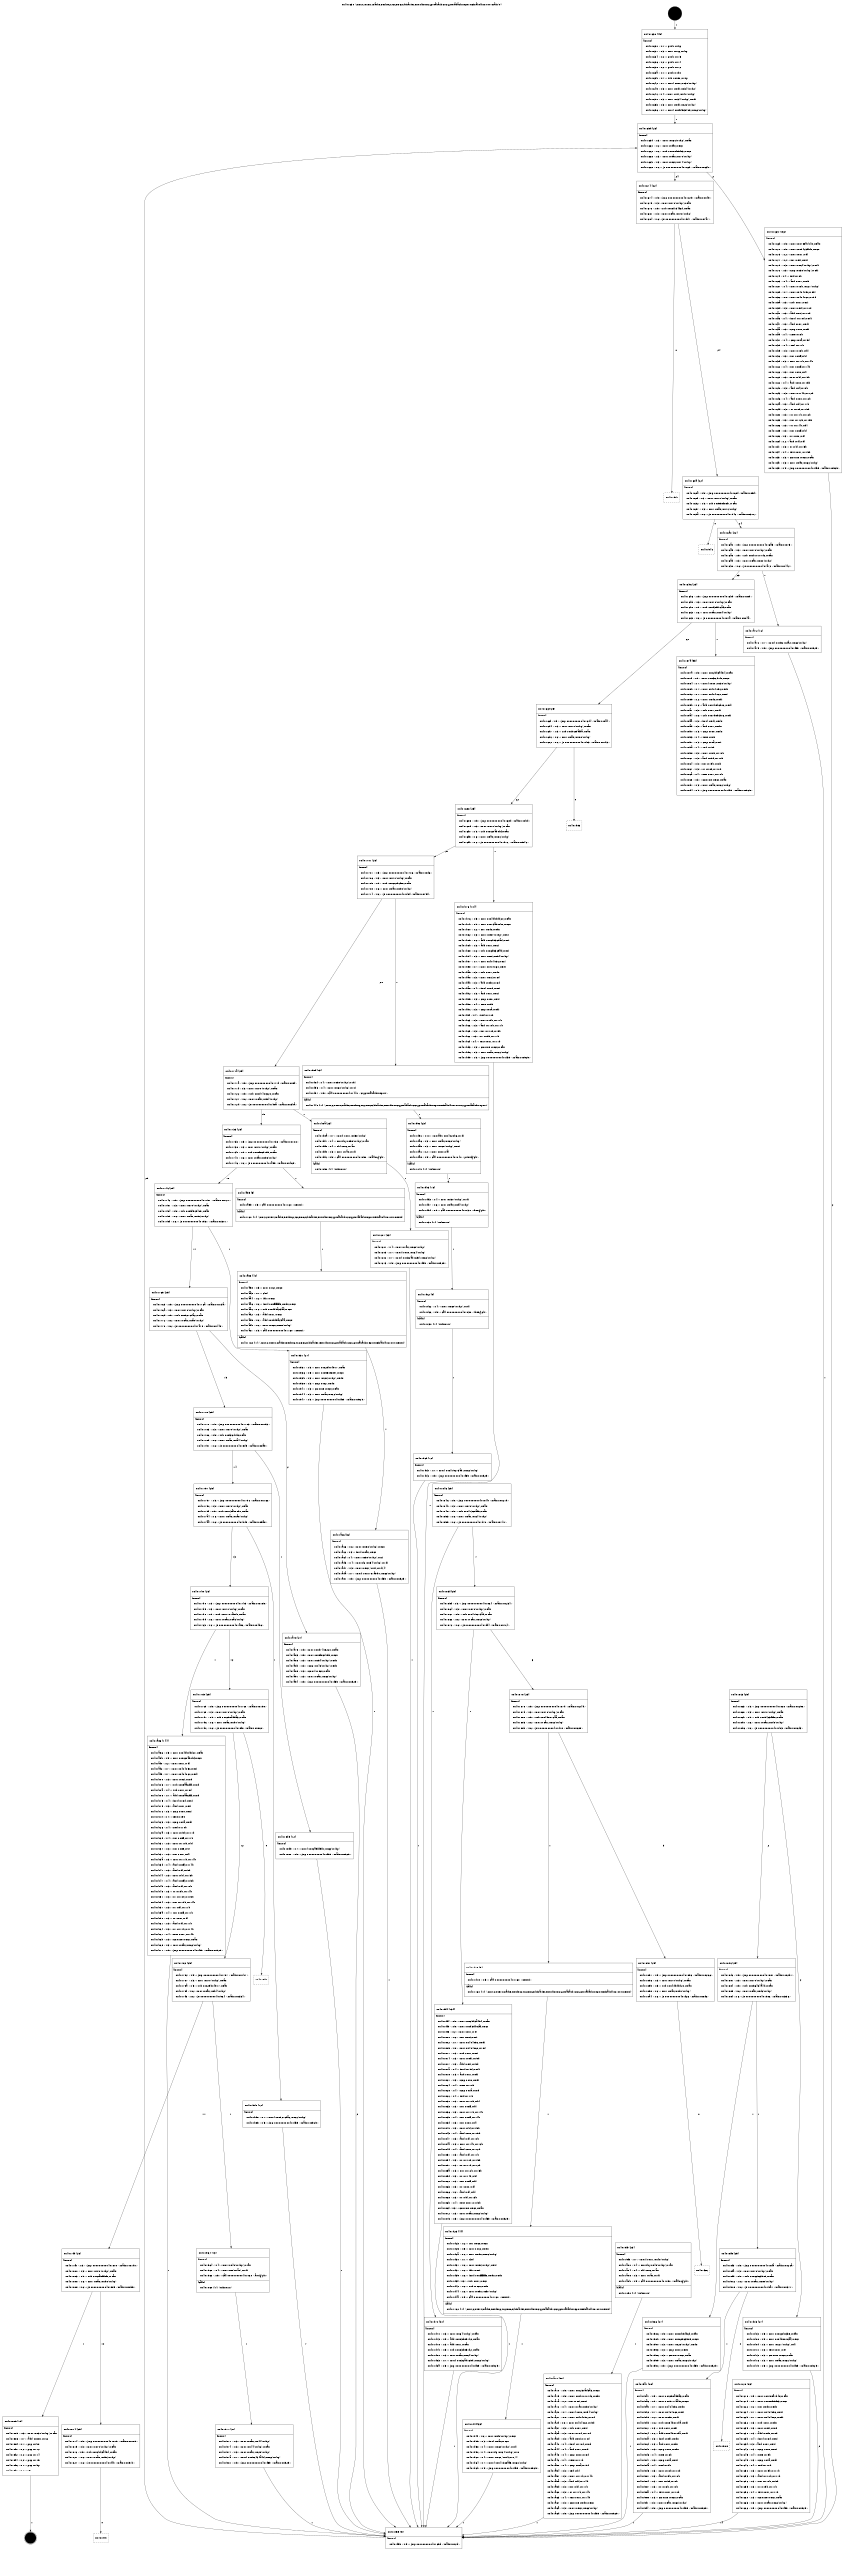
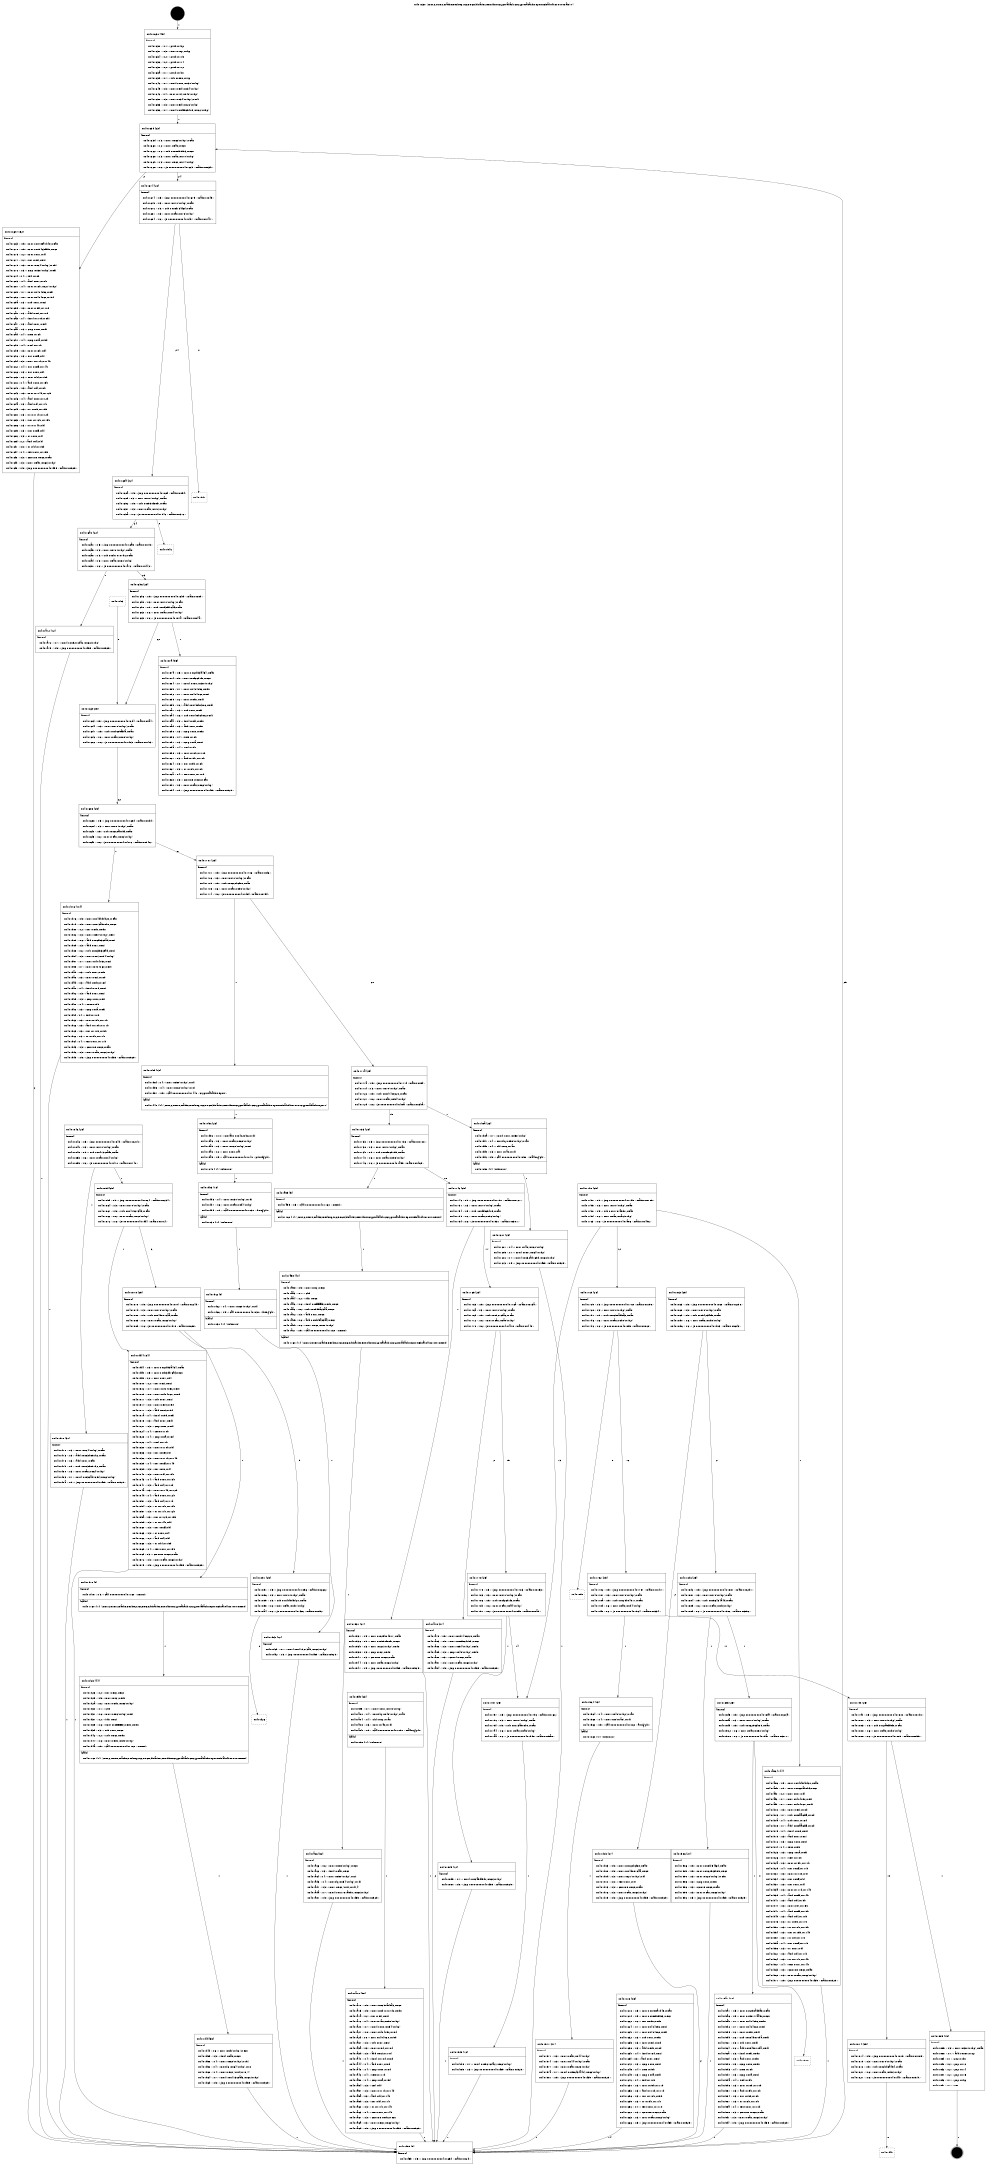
edge "0x4016cf [25]" -> "0x401de3": reversed
edge "0x401797 [25]" -> "0x4017b0 [25]": reversed
